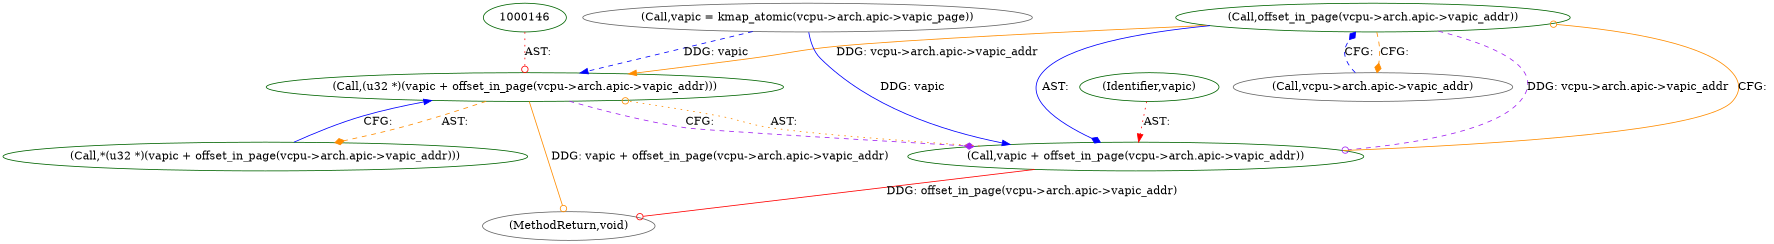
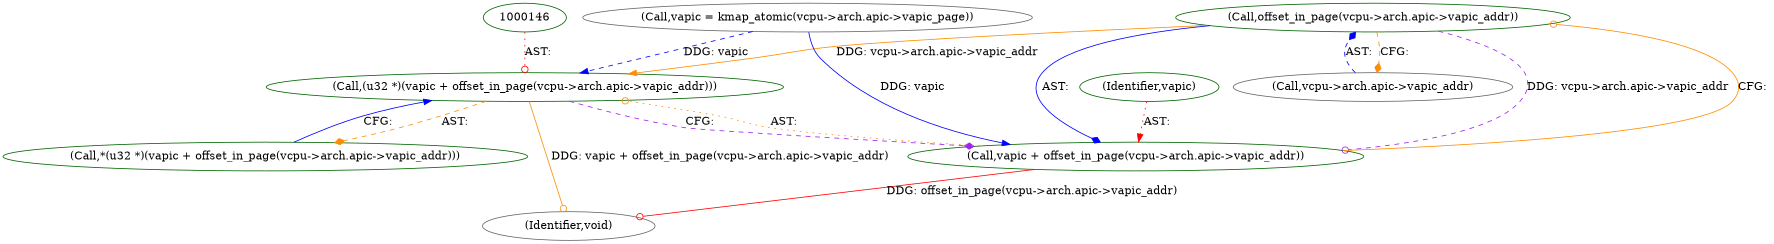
edge "(Call,vcpu->arch.apic->vapic_addr)" -> "(Call,offset_in_page(vcpu->arch.apic->vapic_addr))": label "CFG: " -> "AST: "
node "(MethodReturn,void)": label "(MethodReturn,void)" -> "(Identifier,void)"
